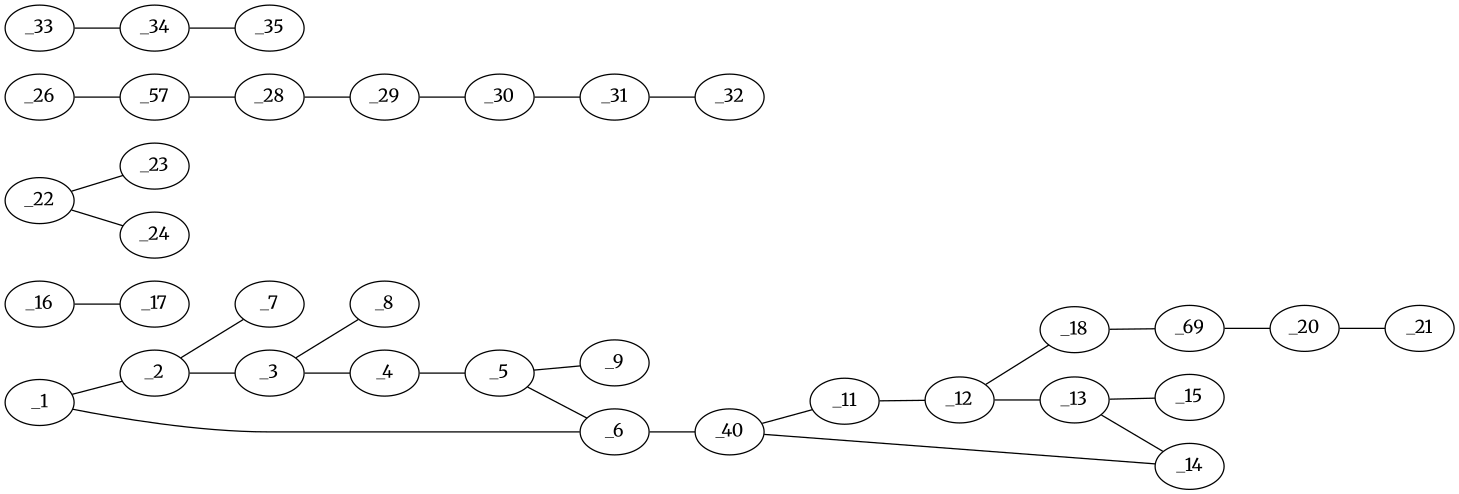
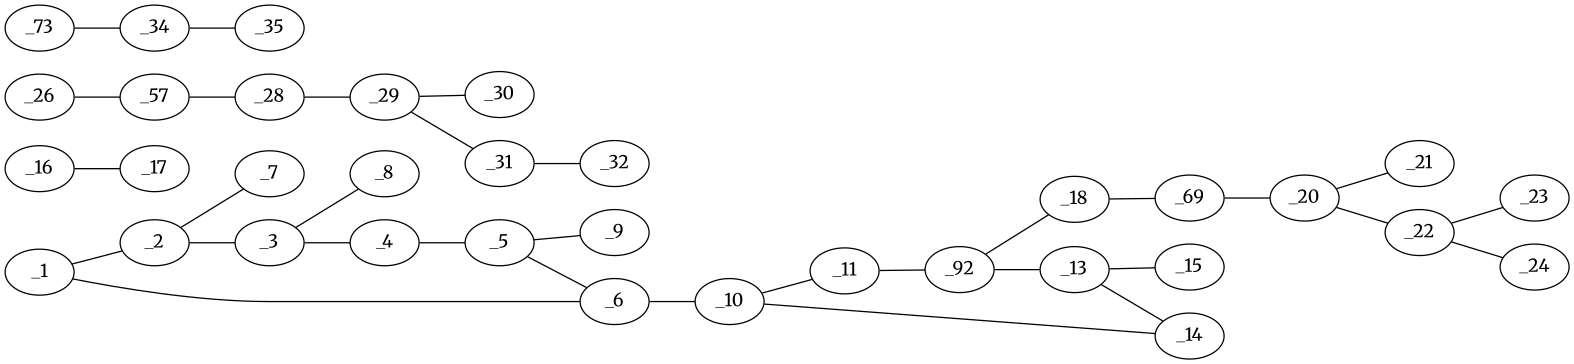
node "_33": label "_33" -> "_73"
edge "_30" -- "_31": now "_29" -- "_31"
edge "_20" -- "_22": added
node "_12": label "_12" -> "_92"
node "_40": label "_40" -> "_10"
